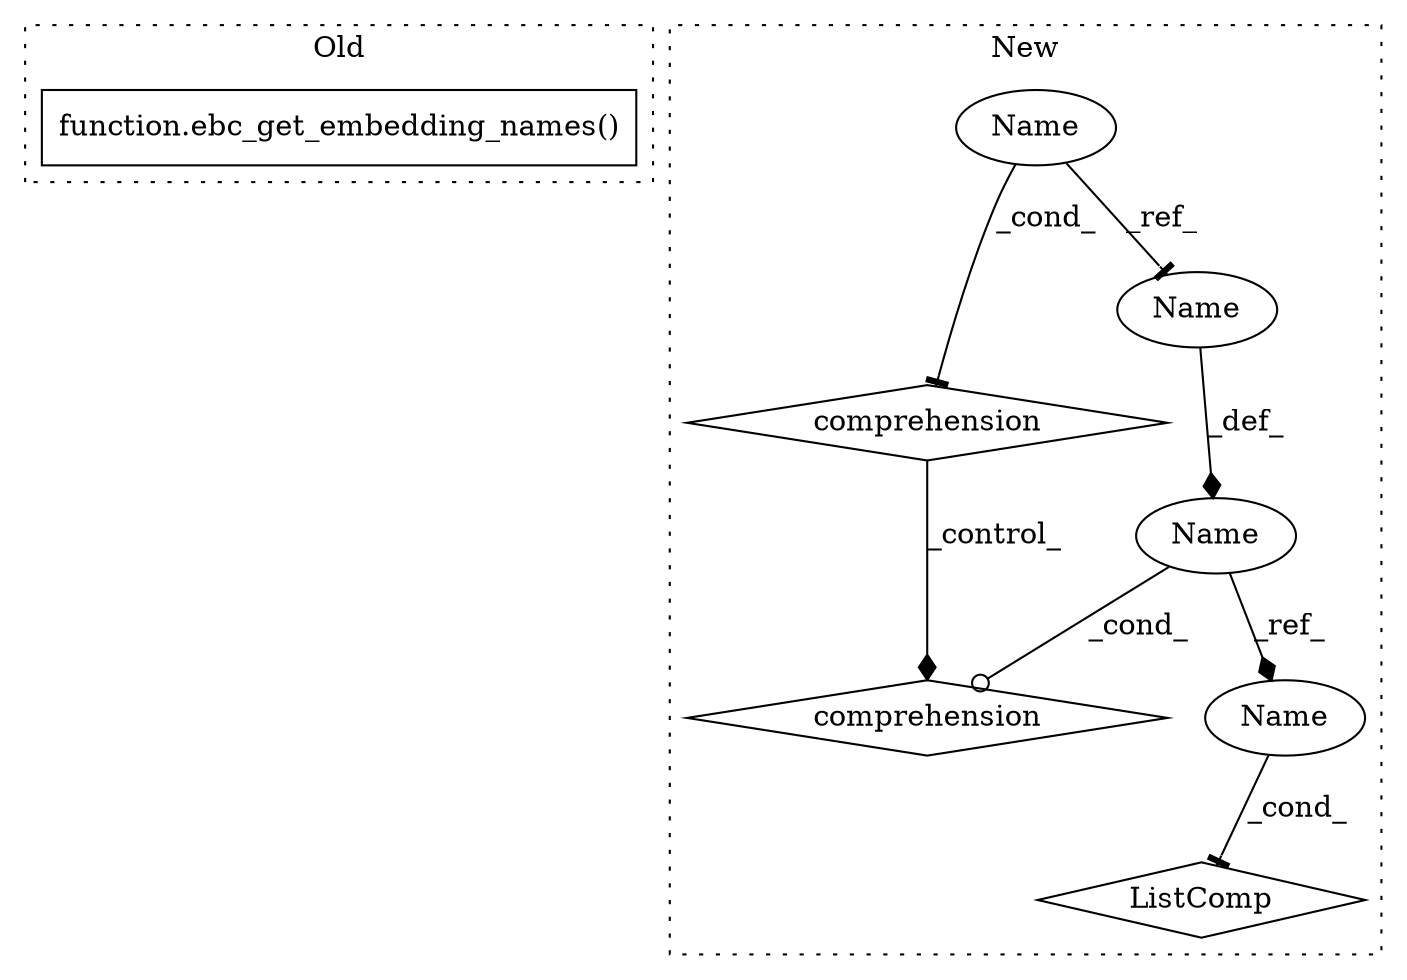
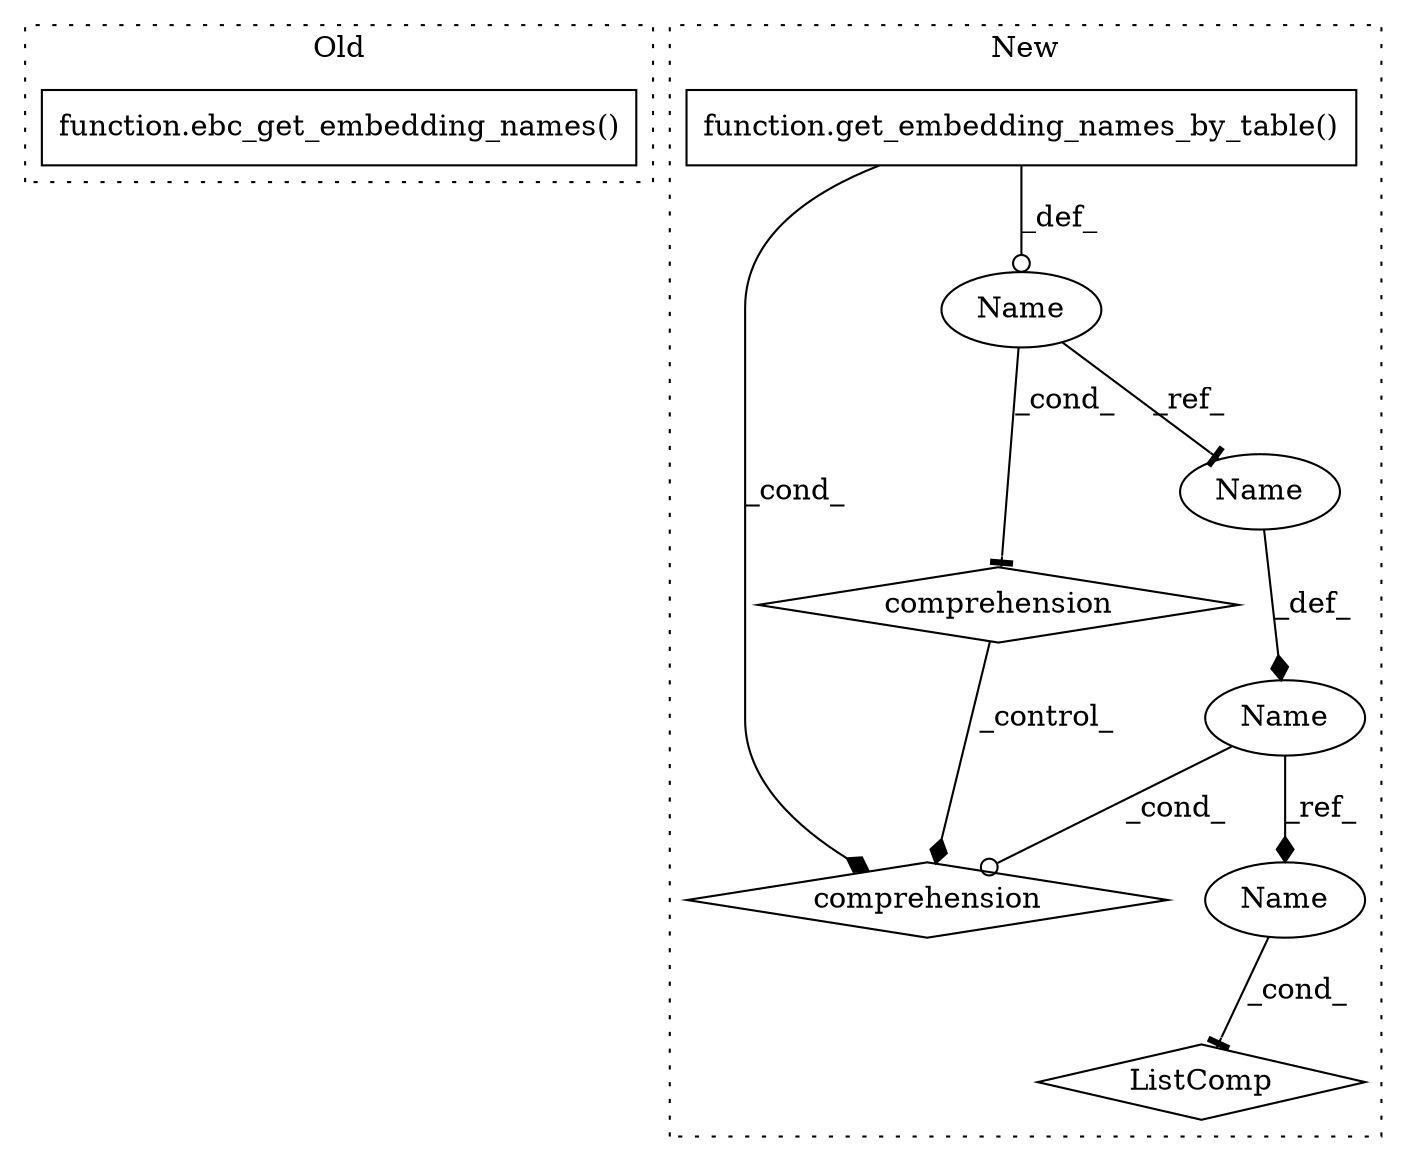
node "function.get_embedding_names_by_table()": added
